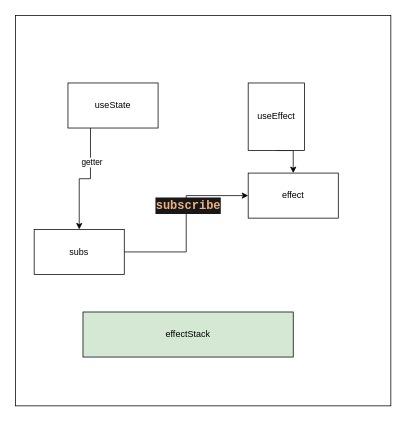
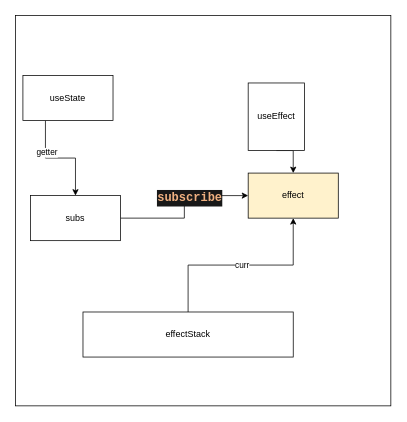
node "useState": moved (113, 105) -> (68, 98)
node "effect": fillcolor #ffffff -> #fff2cc
edge "effectStack" -> "effect": added, label "curr"
node "subs": moved (79, 252) -> (75, 218)
node "effectStack": fillcolor #d5e8d4 -> #ffffff
